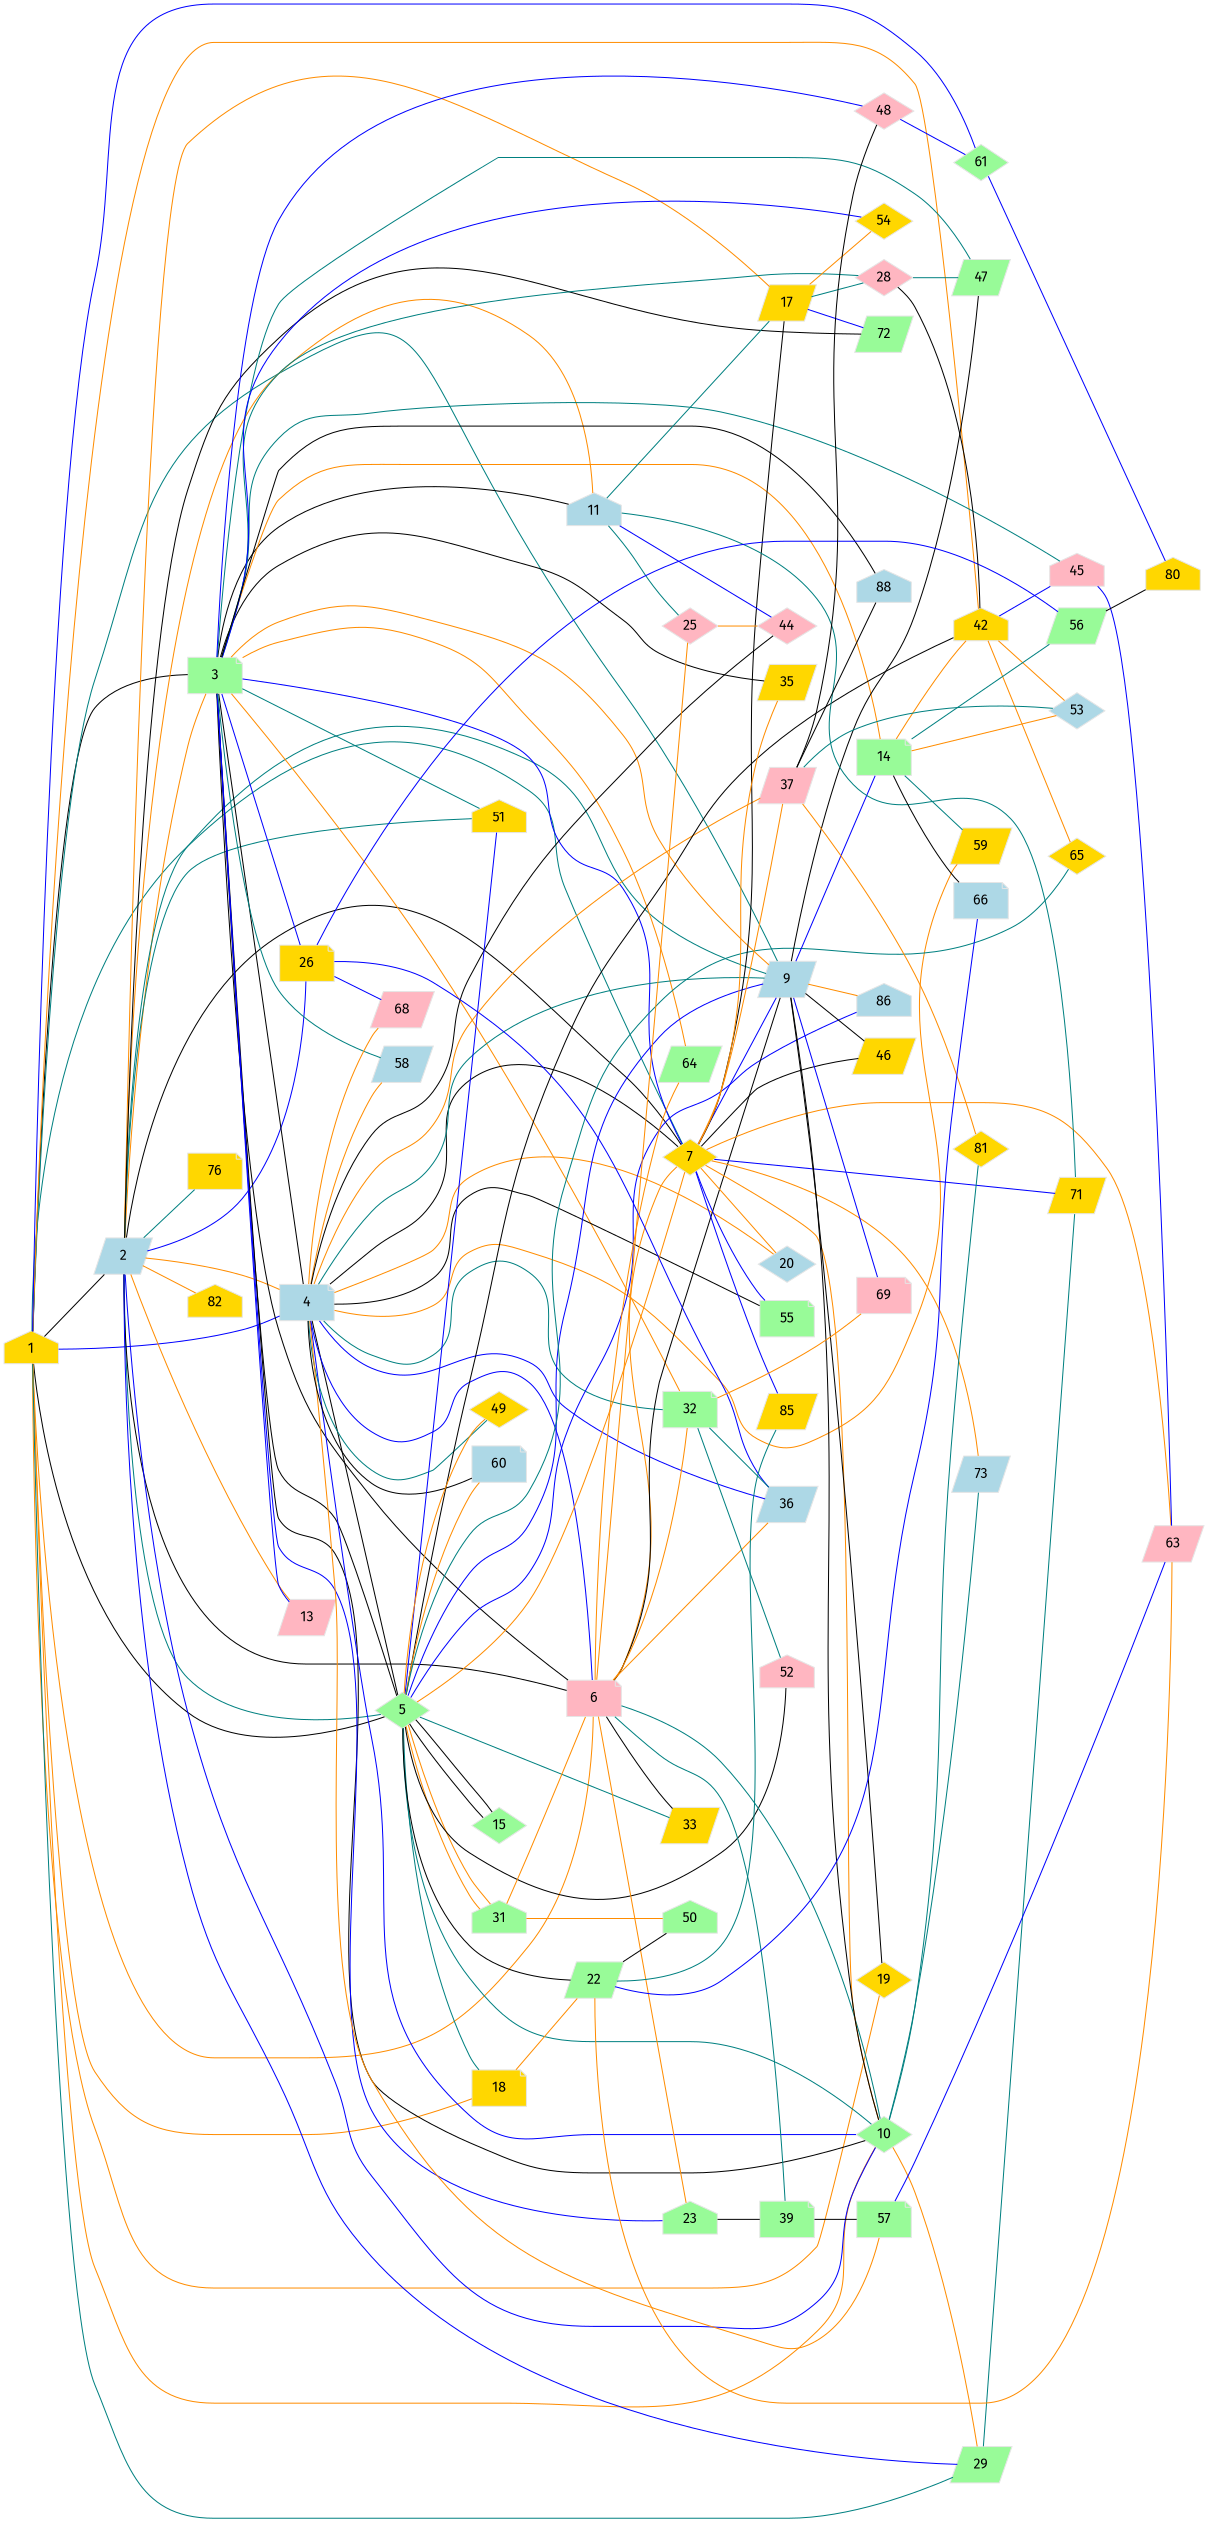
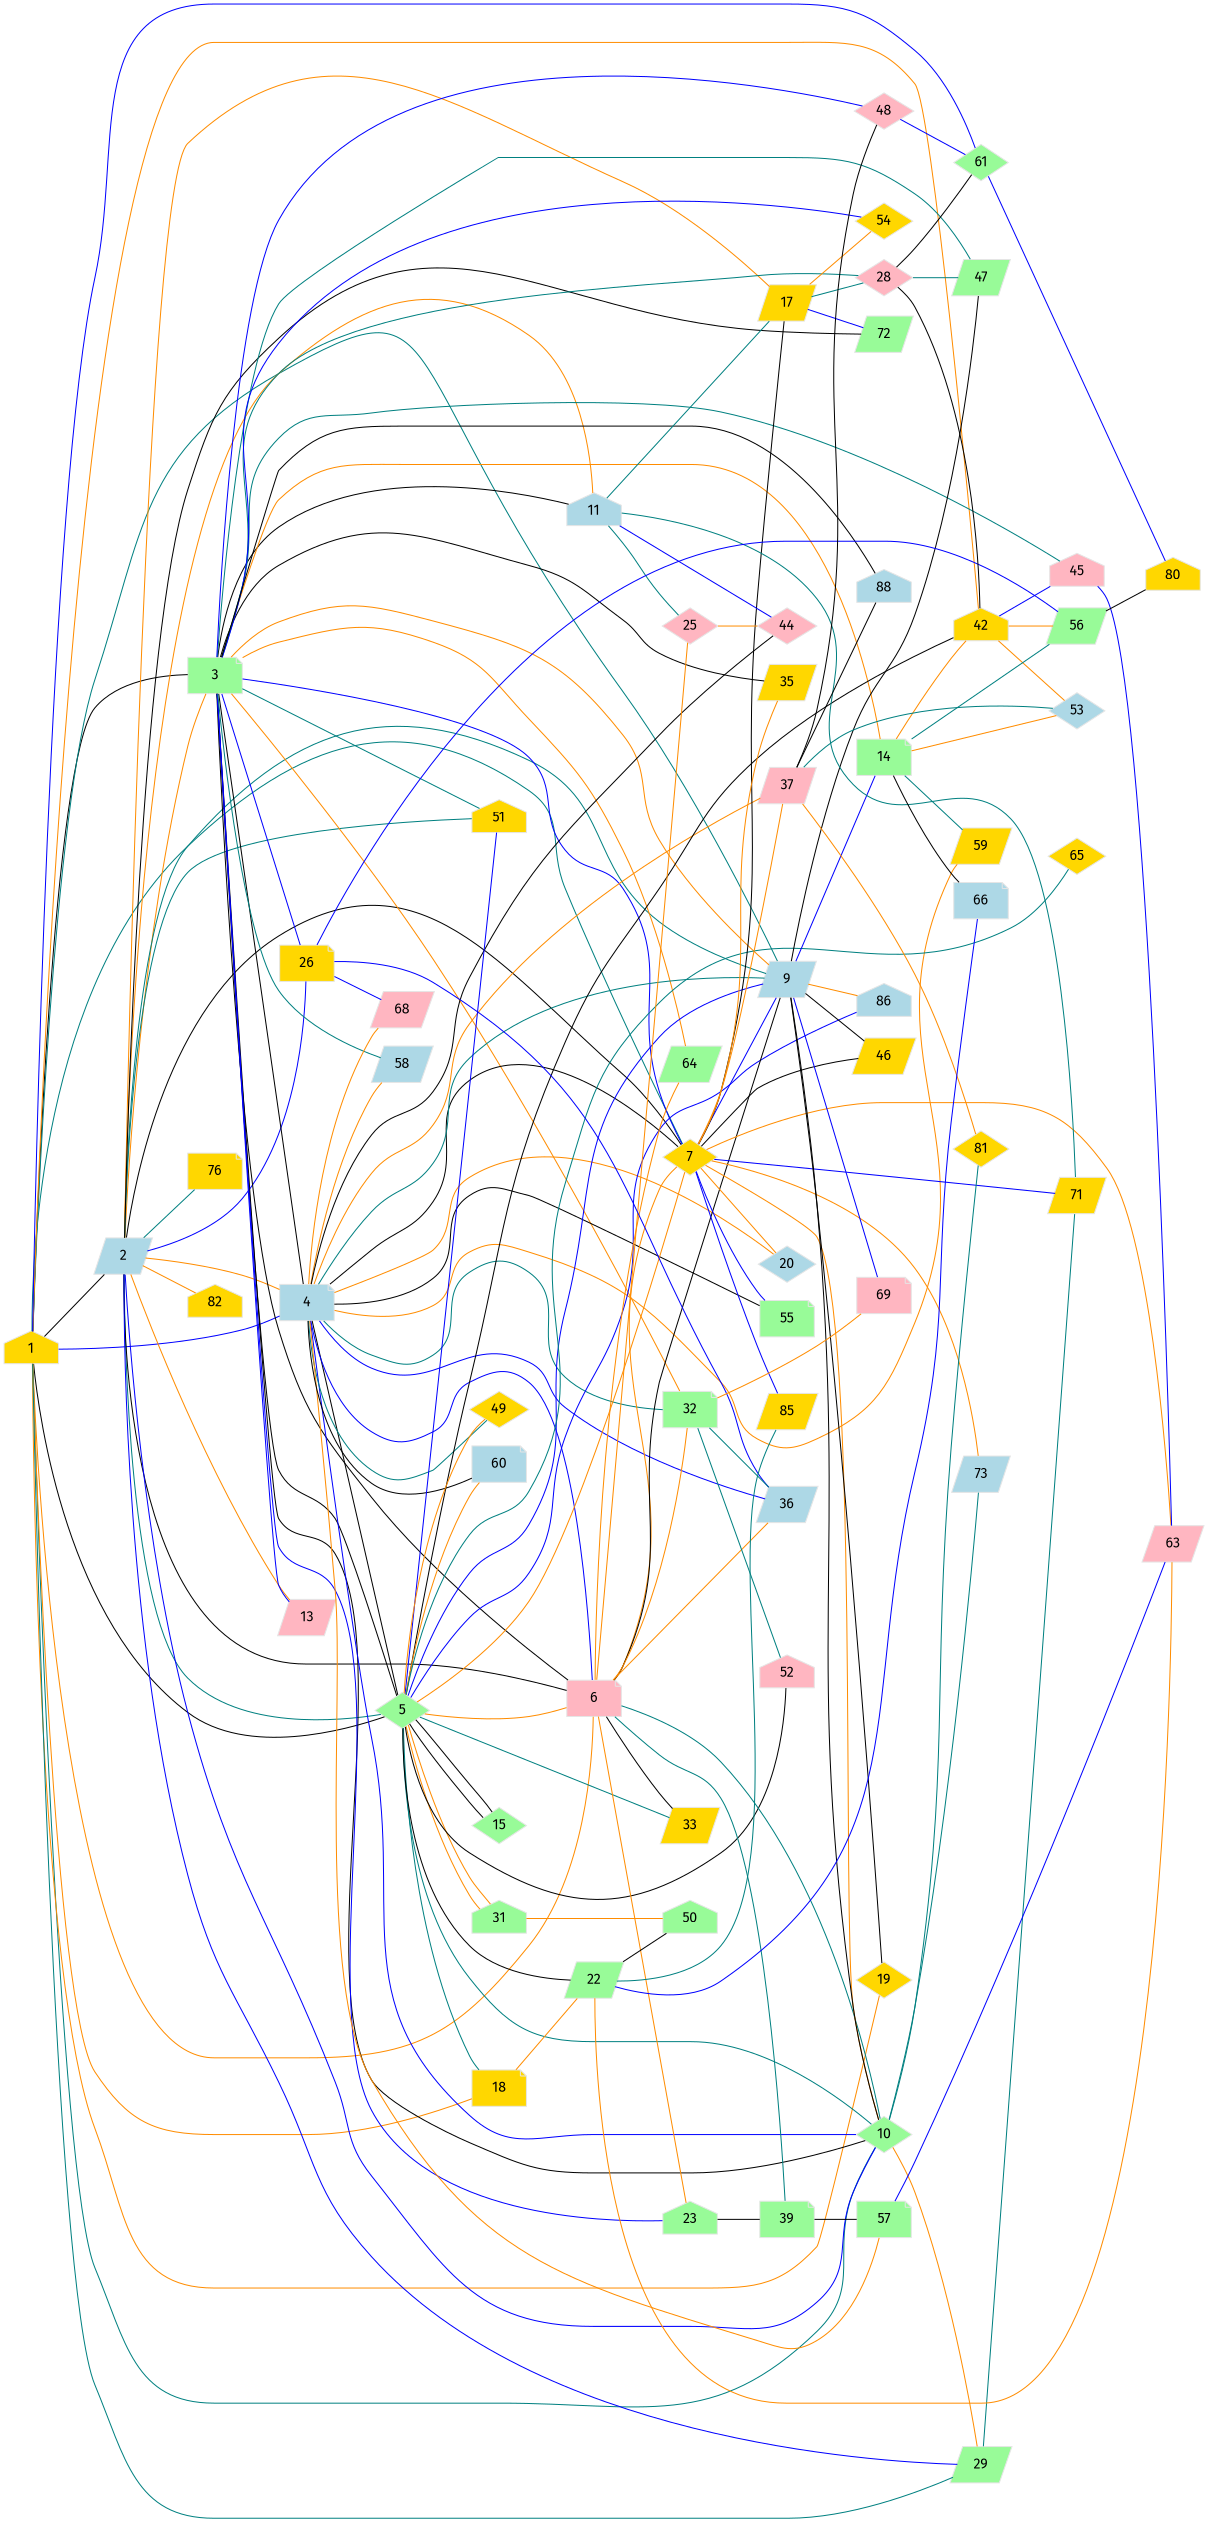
edge "61" -- "28": added
edge "42" -- "65": now "42" -- "56"
edge "6" -- "31": now "6" -- "5"
edge "1" -- "10": color darkorange -> teal
